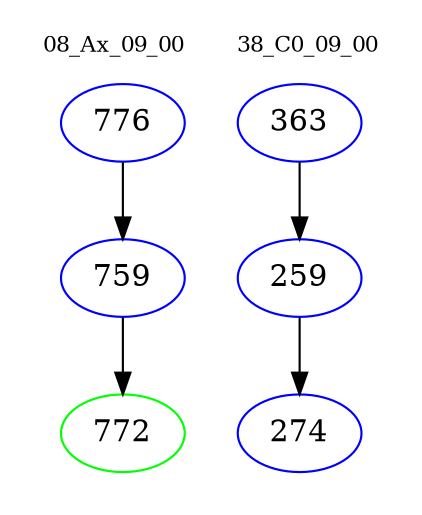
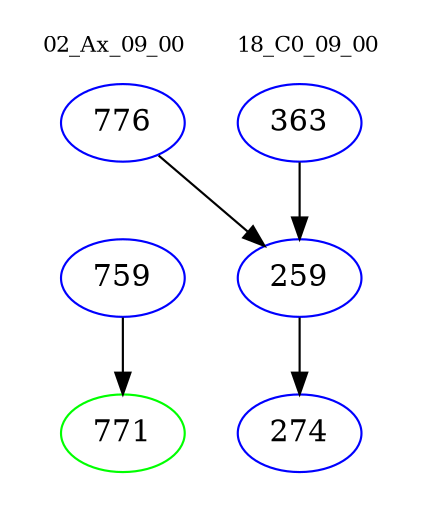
cluster "08_Ax_09_00": label "08_Ax_09_00" -> "02_Ax_09_00"
cluster "38_C0_09_00": label "38_C0_09_00" -> "18_C0_09_00"
edge "776" -> "759": now "776" -> "259"
node "772": label "772" -> "771"
